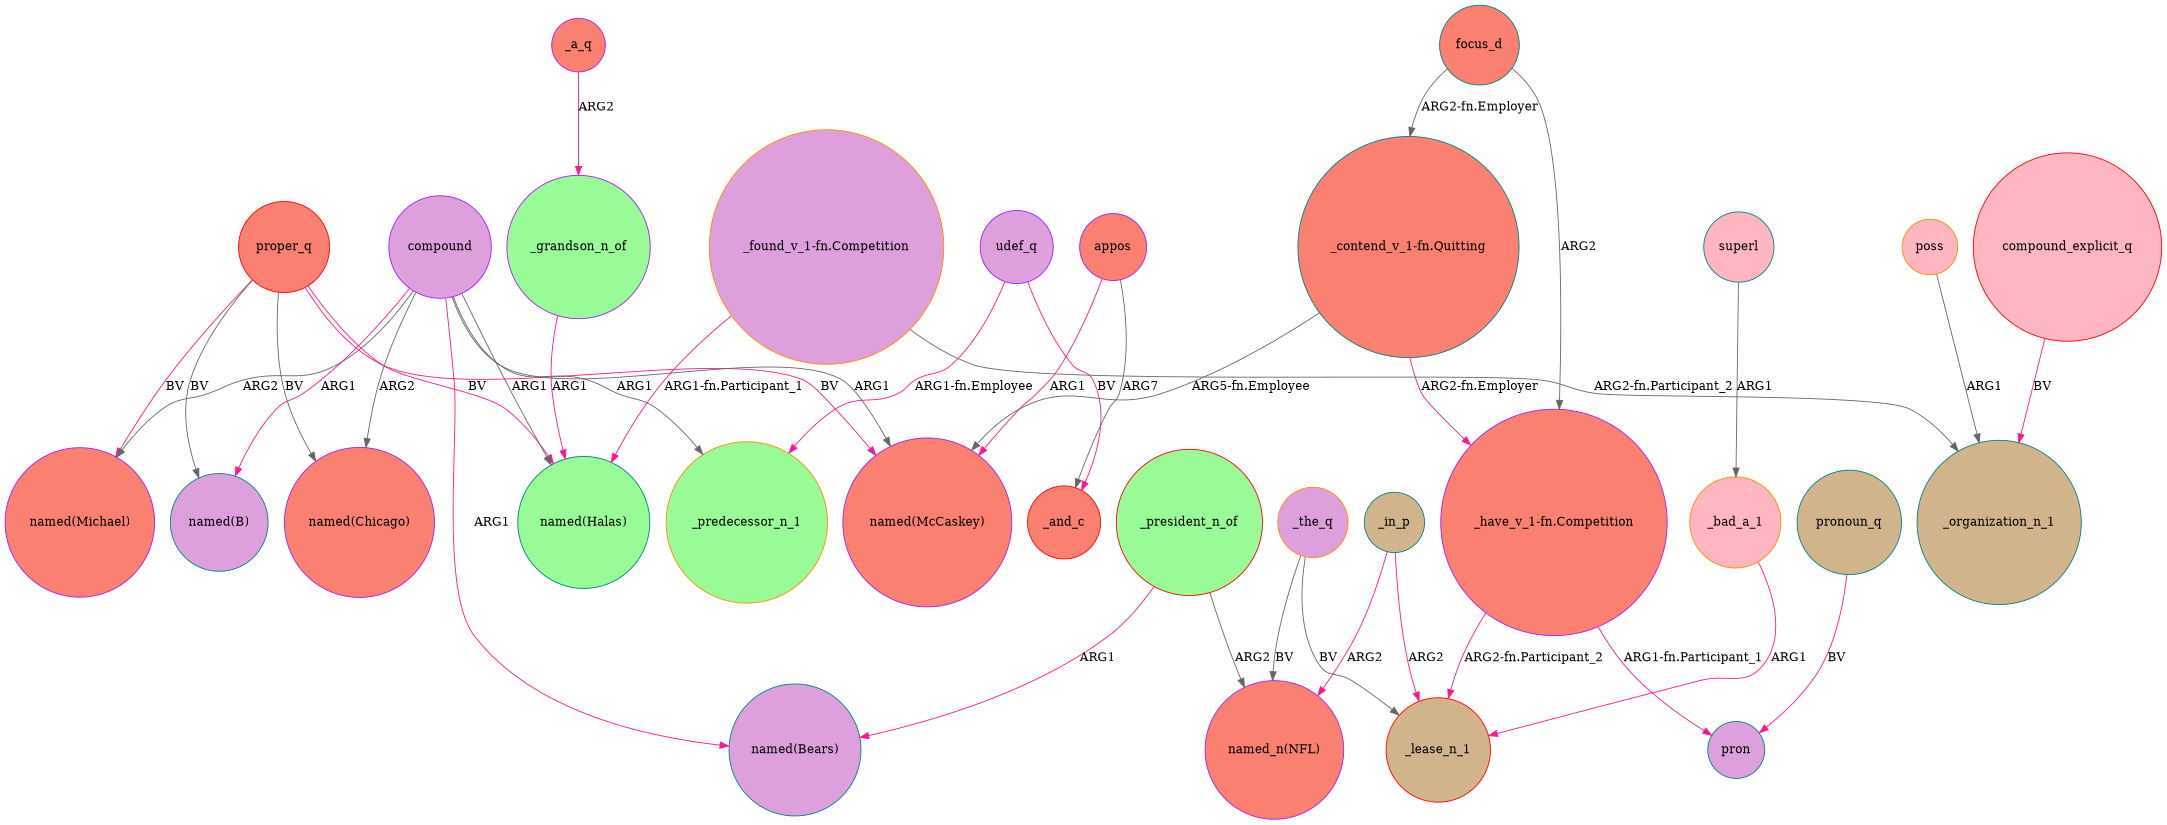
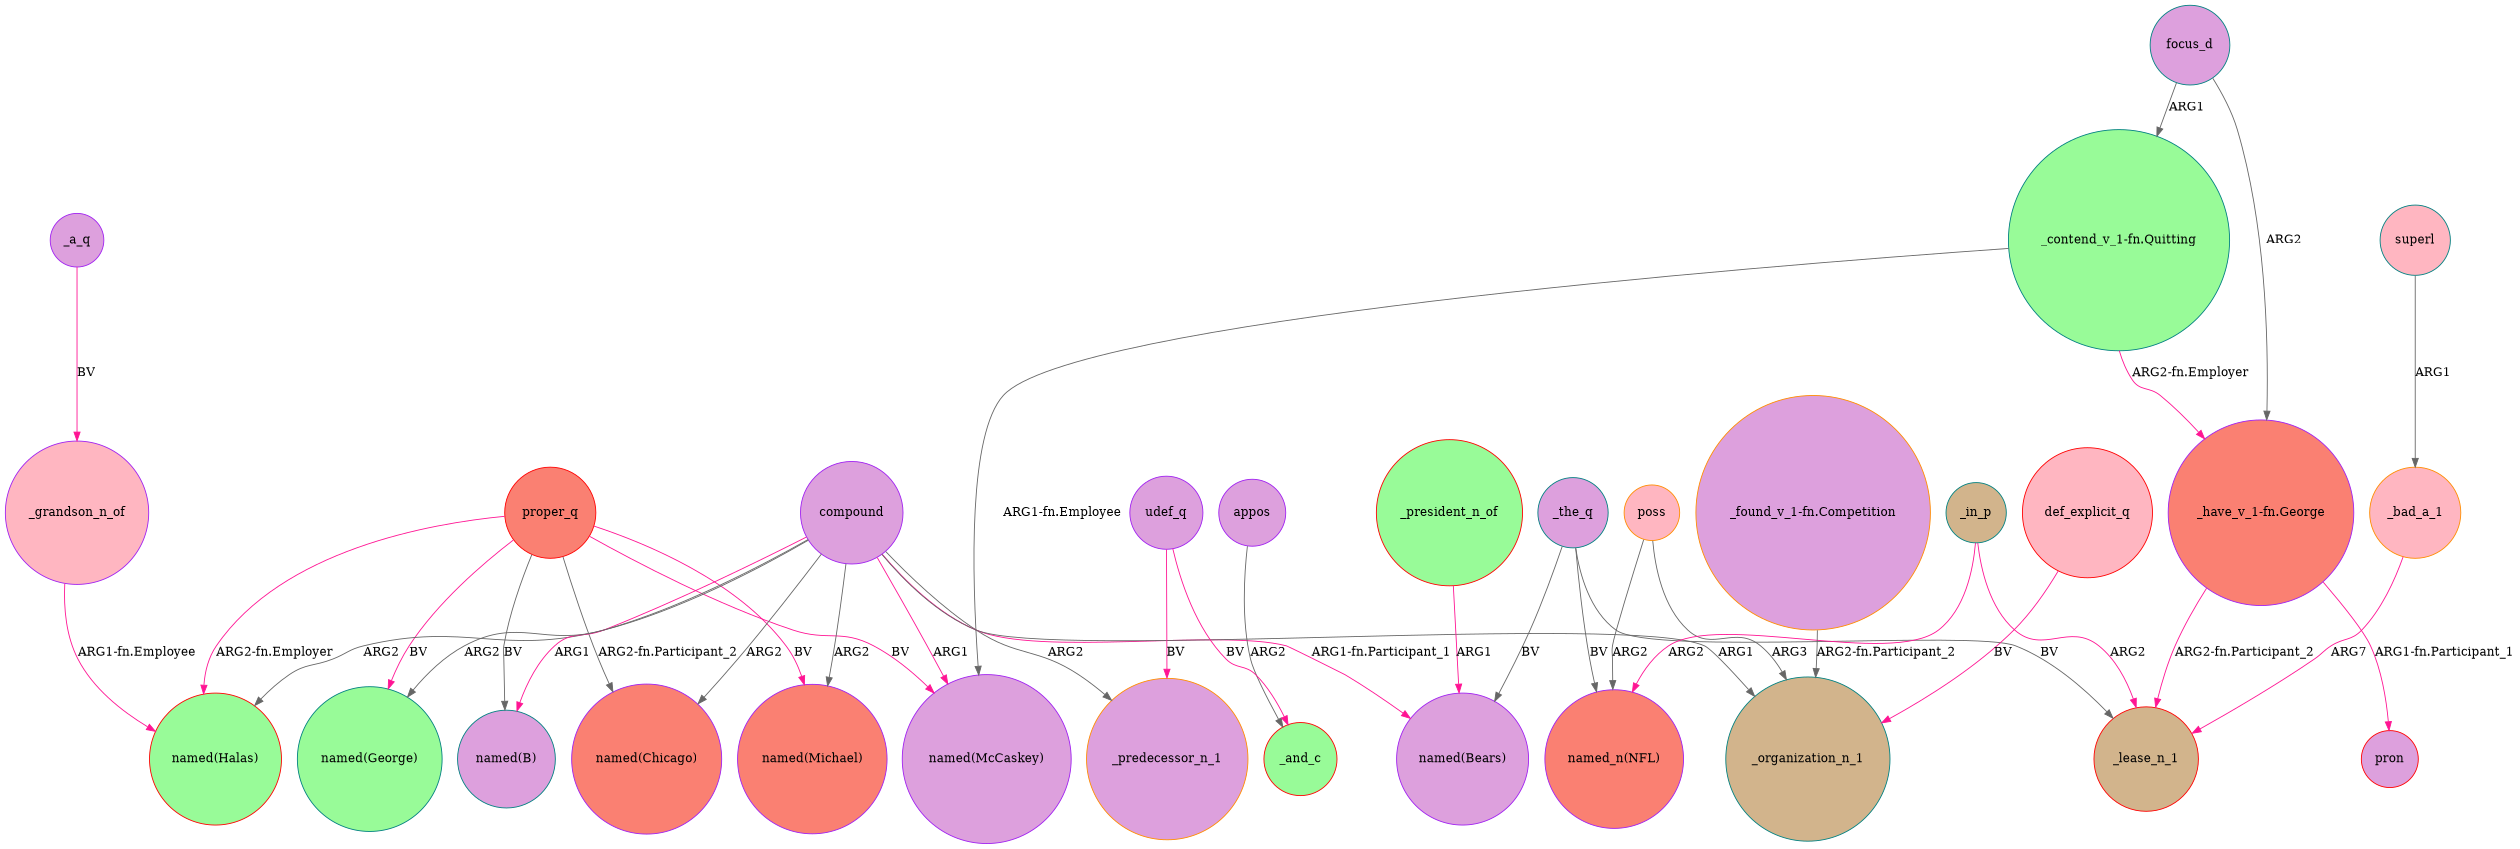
node "_a_q": fillcolor salmon -> plum
node "focus_d": fillcolor salmon -> plum
edge "_a_q" -> "_grandson_n_of": label "ARG2" -> "BV"
edge "focus_d" -> "_contend_v_1-fn.Quitting": label "ARG2-fn.Employer" -> "ARG1"
node "_grandson_n_of": fillcolor palegreen -> lightpink
node "appos": fillcolor salmon -> plum
node "_contend_v_1-fn.Quitting": fillcolor salmon -> palegreen
node "compound_explicit_q": label "compound_explicit_q" -> "def_explicit_q"
edge "compound" -> "named(McCaskey)": color gray40 -> deeppink
edge "appos" -> "named(McCaskey)": removed, label "ARG1"
edge "_found_v_1-fn.Competition" -> "named(Halas)": removed, label "ARG1-fn.Participant_1"
edge "proper_q" -> "named(Chicago)": label "BV" -> "ARG2-fn.Participant_2"
edge "proper_q" -> "named(Halas)": label "BV" -> "ARG2-fn.Employer"
edge "compound" -> "named(Halas)": label "ARG1" -> "ARG2"
edge "_grandson_n_of" -> "named(Halas)": label "ARG1" -> "ARG1-fn.Employee"
edge "compound" -> "_predecessor_n_1": label "ARG1" -> "ARG2"
edge "udef_q" -> "_predecessor_n_1": label "ARG1-fn.Employee" -> "BV"
edge "appos" -> "_and_c": label "ARG7" -> "ARG2"
edge "_contend_v_1-fn.Quitting" -> "named(McCaskey)": label "ARG5-fn.Employee" -> "ARG1-fn.Employee"
edge "poss" -> "_organization_n_1": label "ARG1" -> "ARG3"
edge "compound" -> "named(Bears)": label "ARG1" -> "ARG1-fn.Participant_1"
node "named(Halas)": color teal -> red
node "_predecessor_n_1": fillcolor palegreen -> plum
node "named(McCaskey)": fillcolor salmon -> plum
node "_and_c": fillcolor salmon -> palegreen
node "_the_q": color darkorange -> teal
node "_have_v_1-fn.Competition": label "_have_v_1-fn.Competition" -> "_have_v_1-fn.George"
node "pronoun_q": removed
edge "_the_q" -> "named(Bears)": added, label "BV"
edge "_president_n_of" -> "named_n(NFL)": now "poss" -> "named_n(NFL)"
edge "compound" -> "_organization_n_1": added, label "ARG1"
edge "_bad_a_1" -> "_lease_n_1": label "ARG1" -> "ARG7"
node "named(Bears)": color teal -> purple
node "pron": color teal -> red
node "named(George)": added
